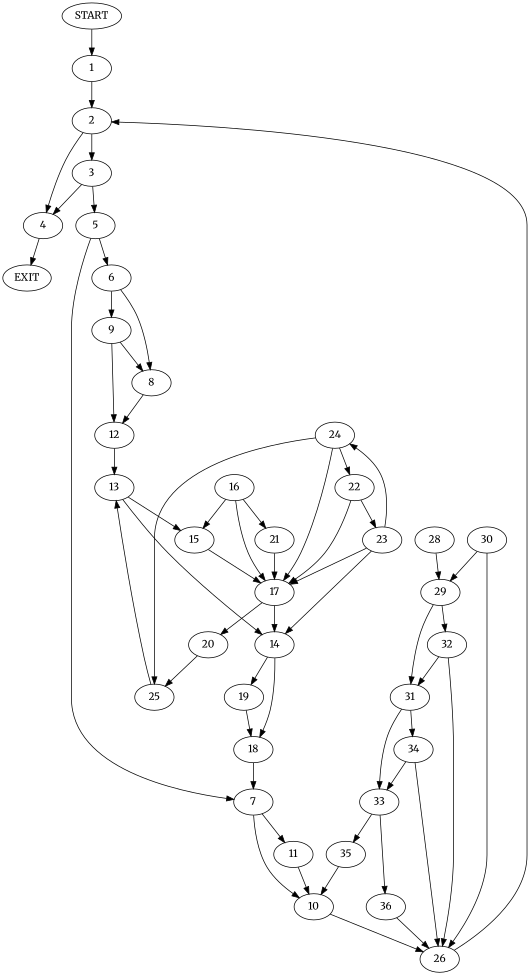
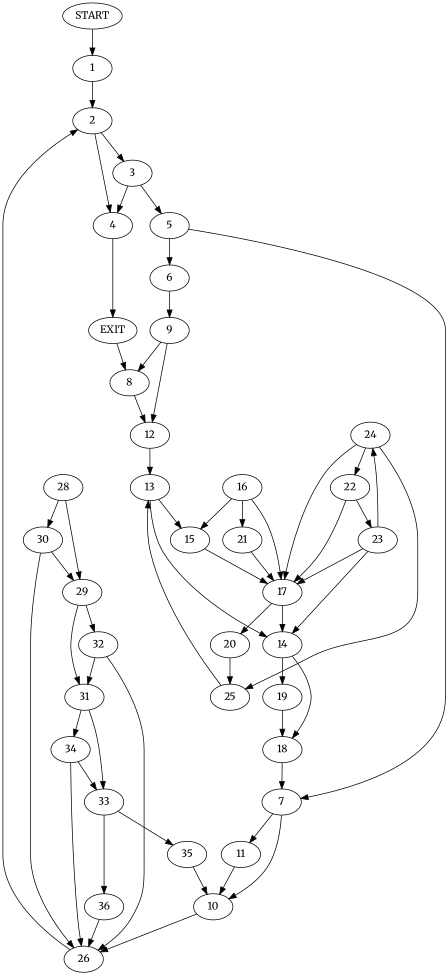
edge "6" -> "8": now "EXIT" -> "8"
edge "28" -> "30": added
